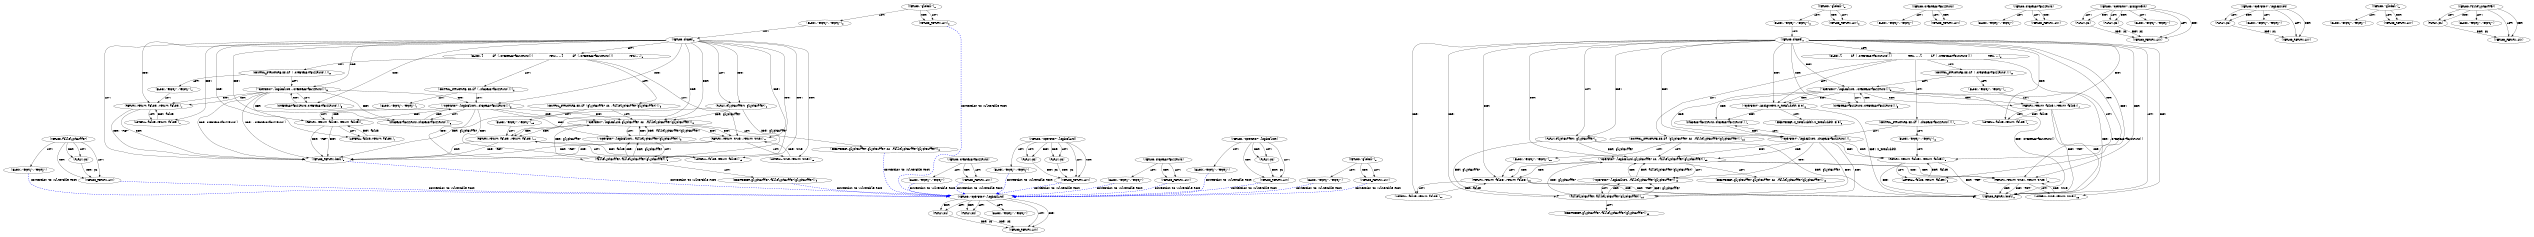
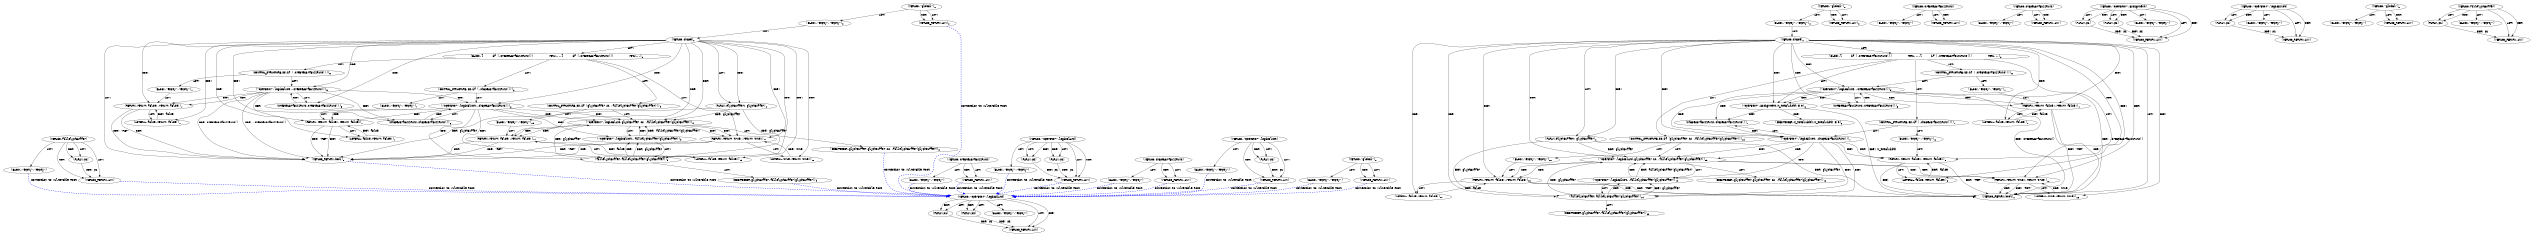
edge "(<operator>.assignment,m_totalWidth = 0)" -> "(IDENTIFIER,m_totalWidth,m_totalWidth = 0)": label "AST: " -> "CDG: "
